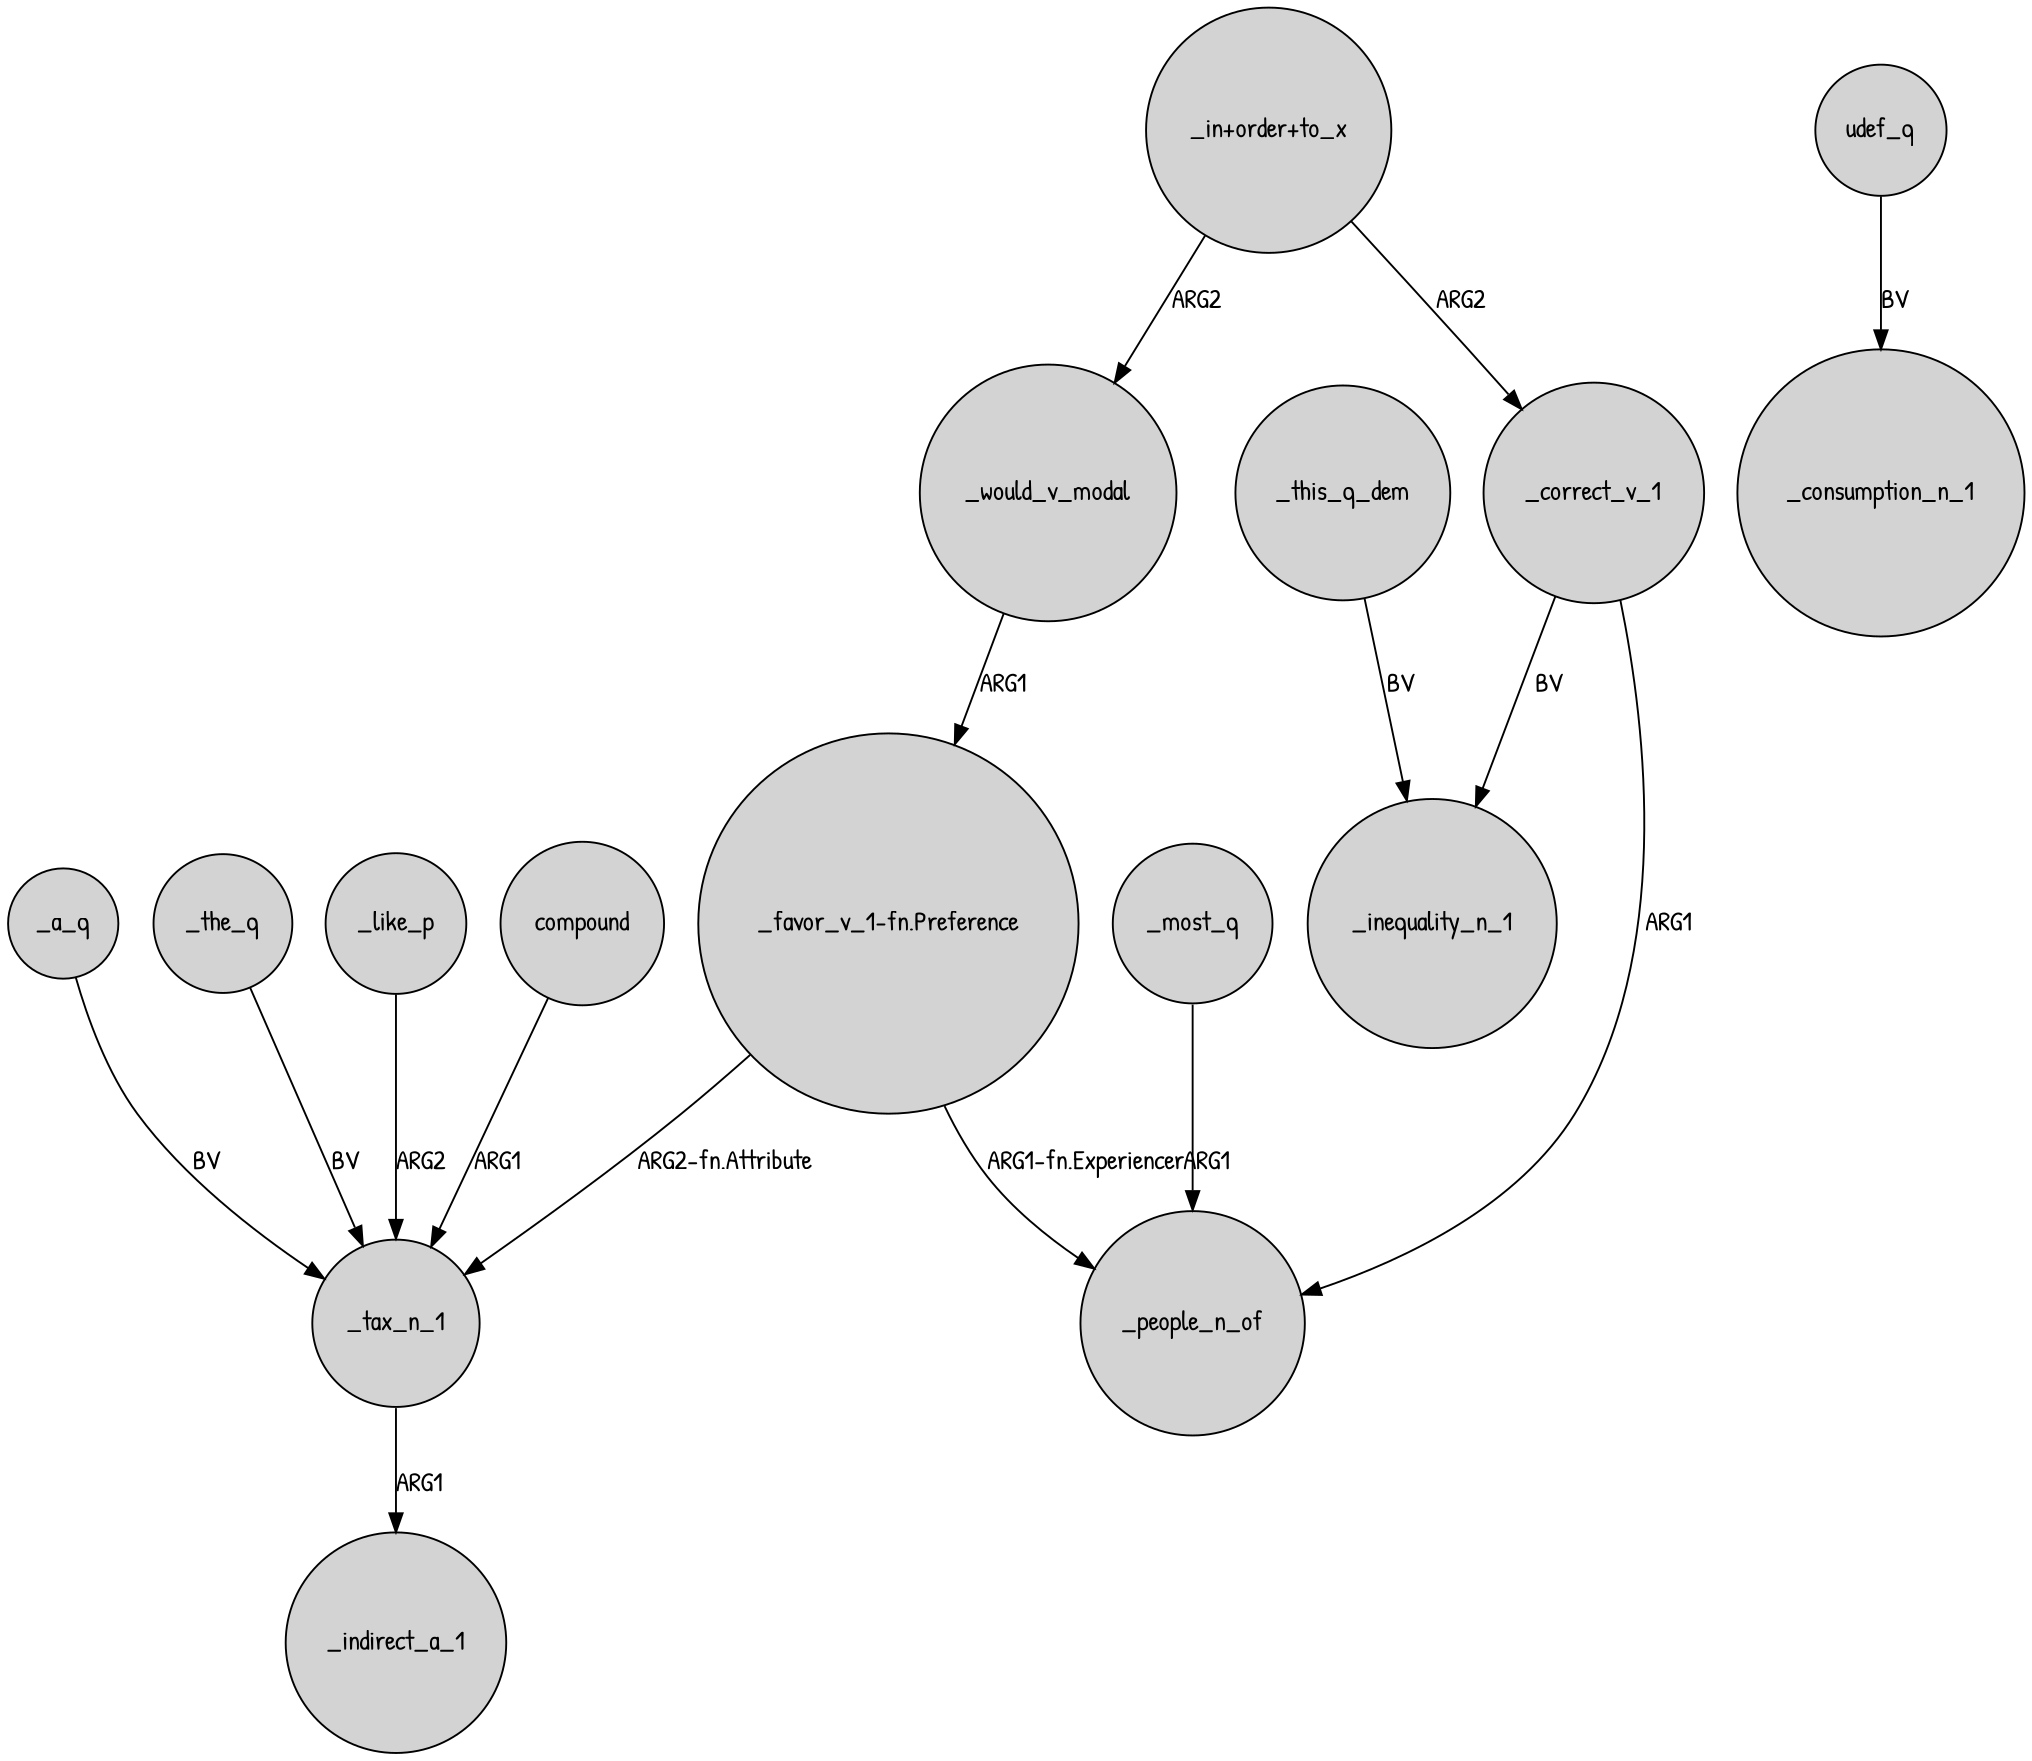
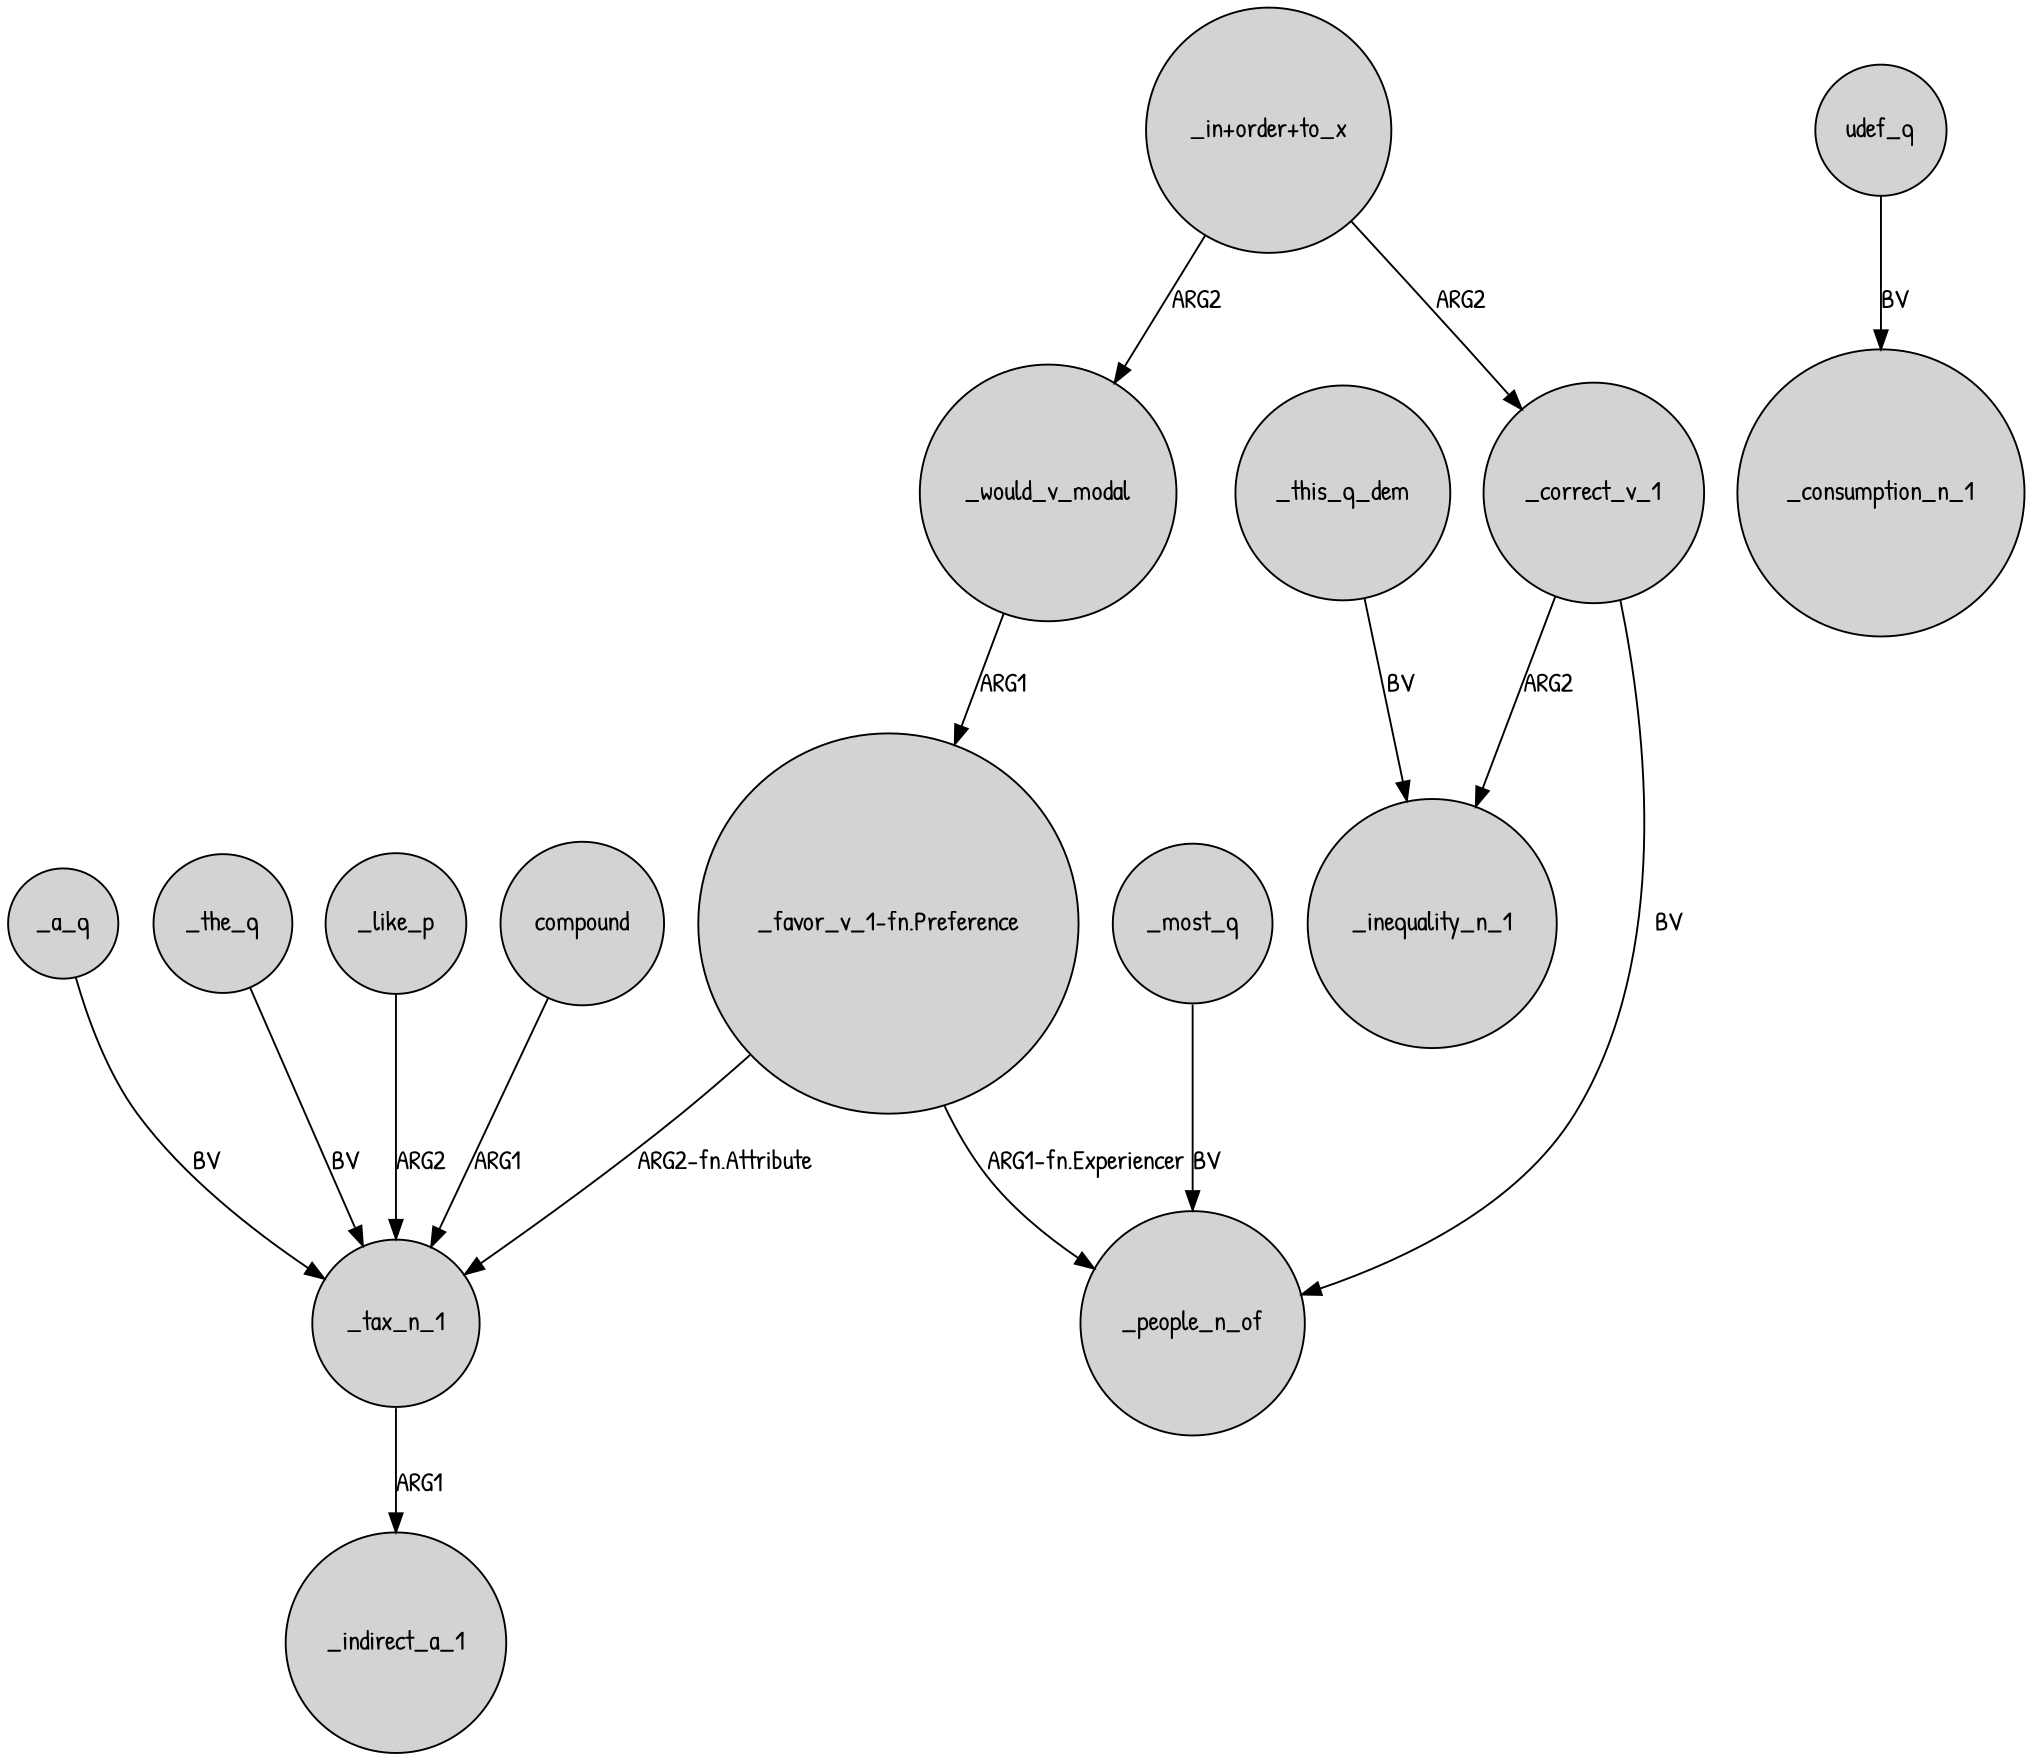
edge "_correct_v_1" -> "_inequality_n_1": label "BV" -> "ARG2"
edge "_correct_v_1" -> "_people_n_of": label "ARG1" -> "BV"
edge "_most_q" -> "_people_n_of": label "ARG1" -> "BV"
